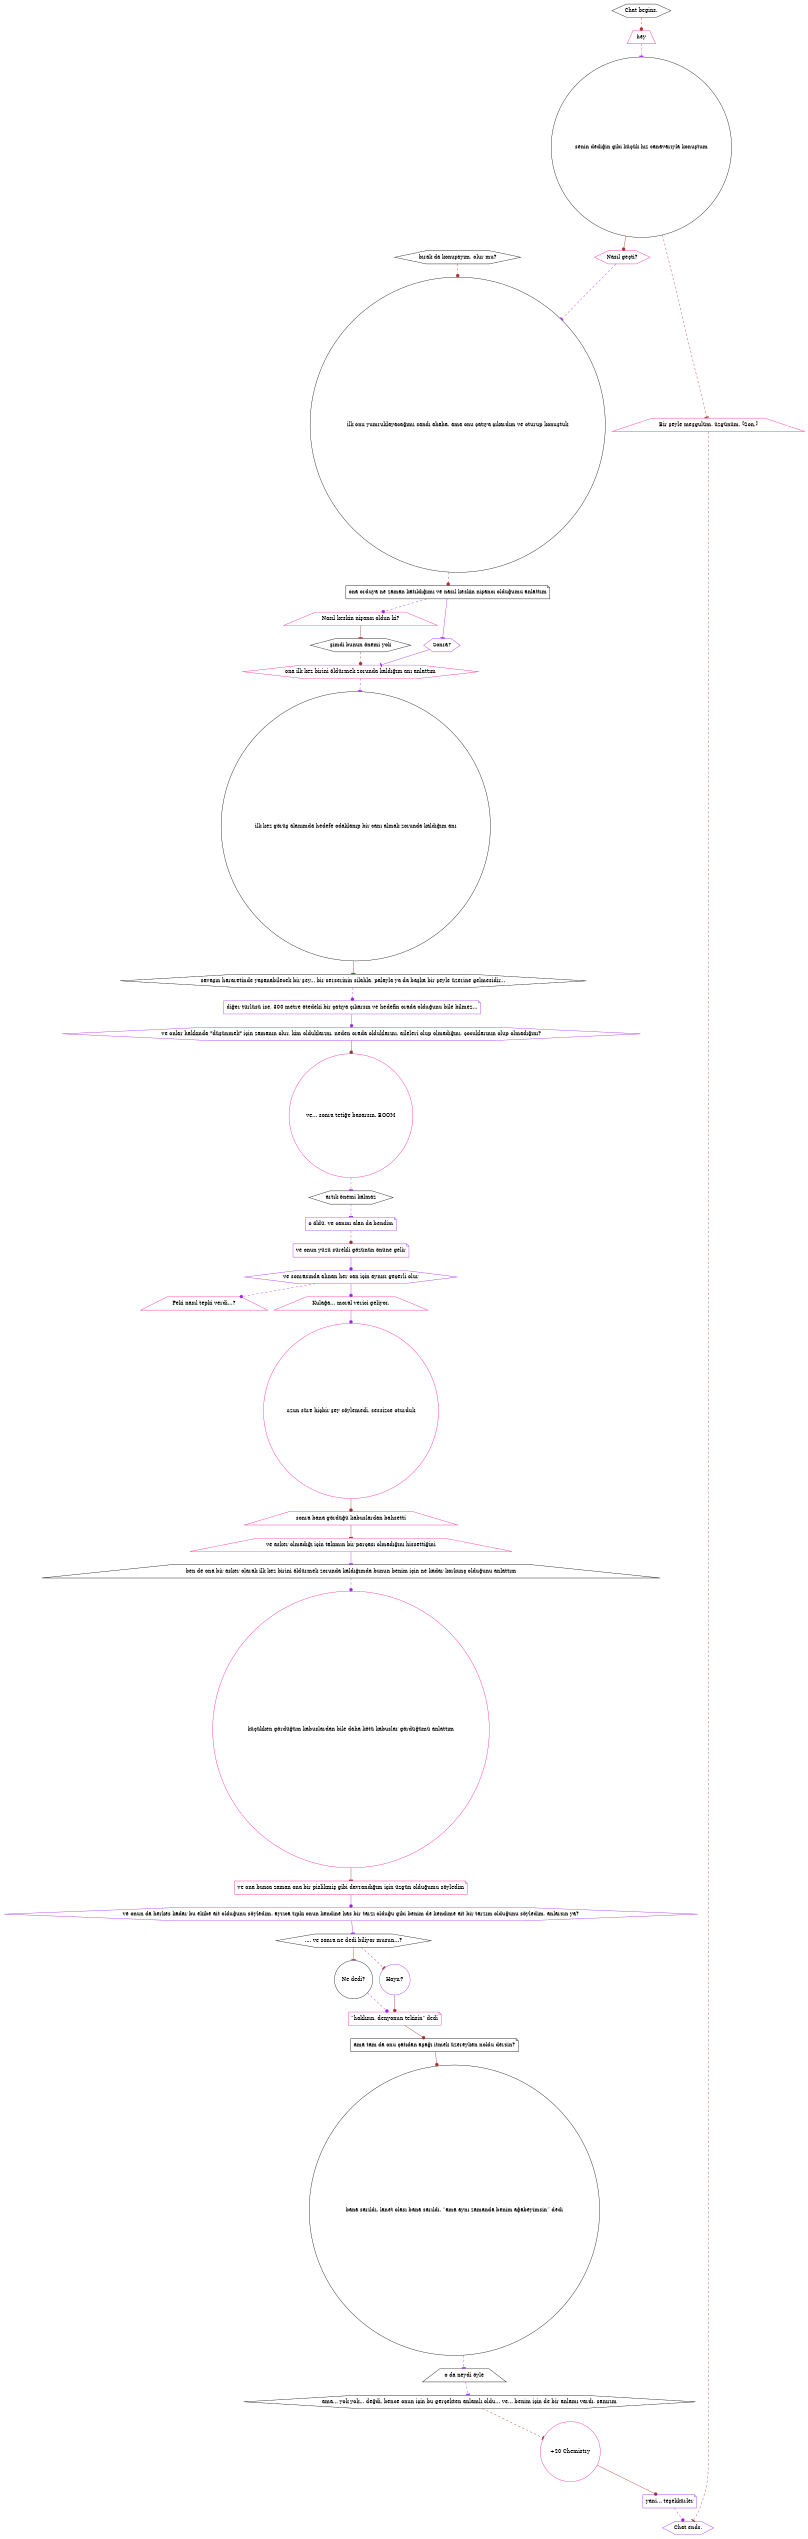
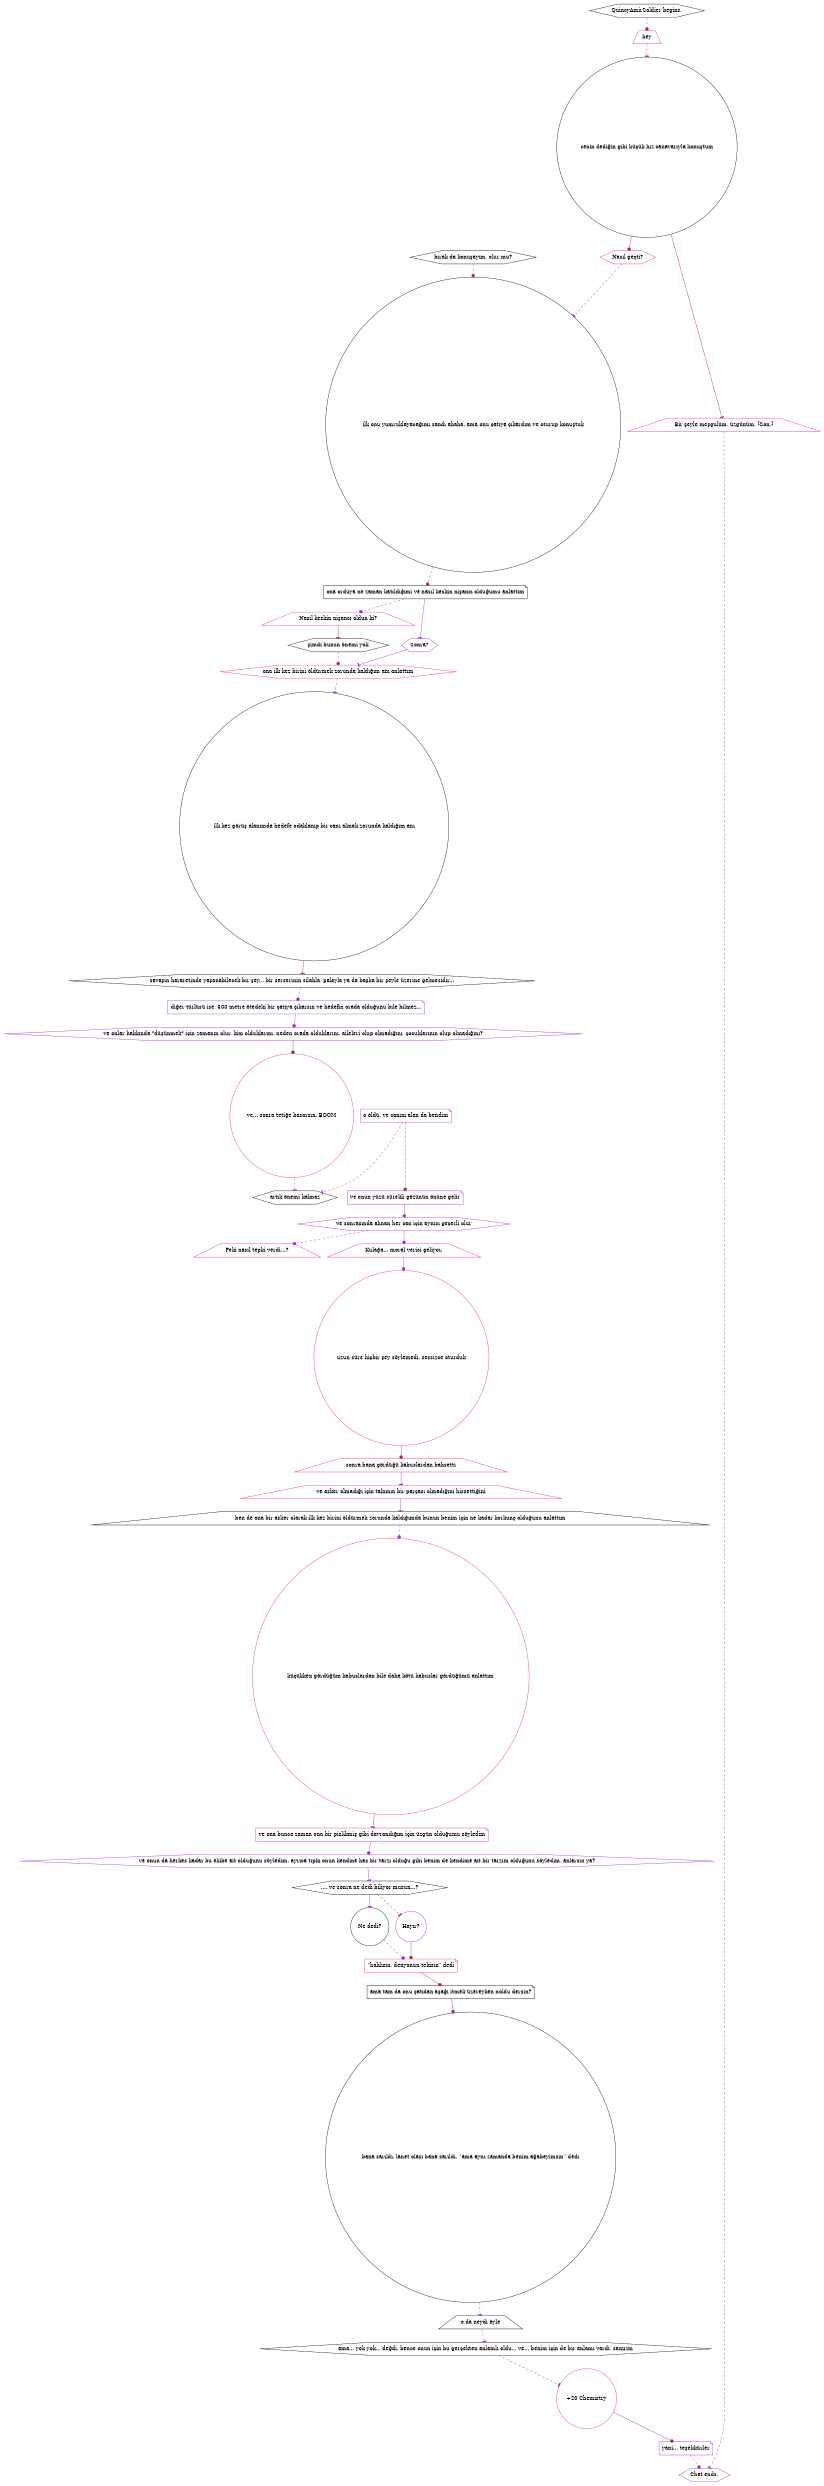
node "Chat begins.": label "Chat begins." -> "QuincyAmirSoldier begins."
edge "hey" -> "senin dediğin gibi küçük hız canavarıyla konuştum": color purple -> brown
edge "senin dediğin gibi küçük hız canavarıyla konuştum" -> "Bir şeyle meşgulüm, üzgünüm. [Son.]": style dashed -> solid
edge "artık önemi kalmaz" -> "o öldü, ve canını alan da bendim": reversed
